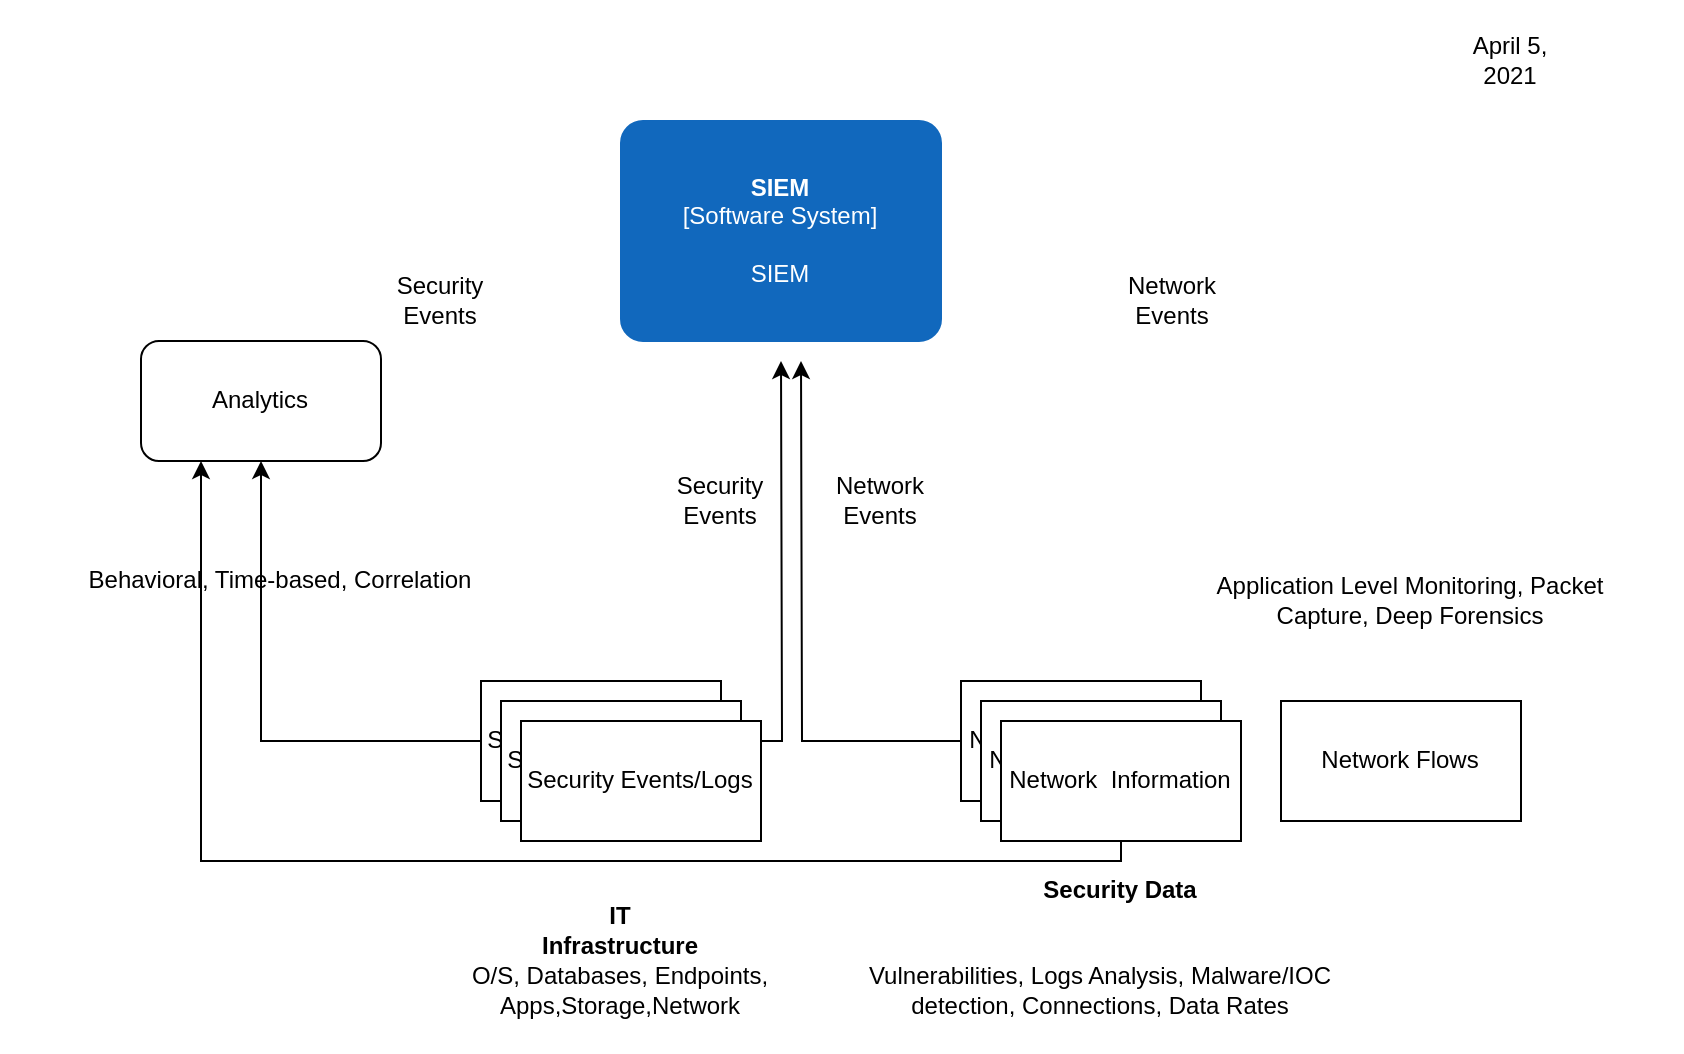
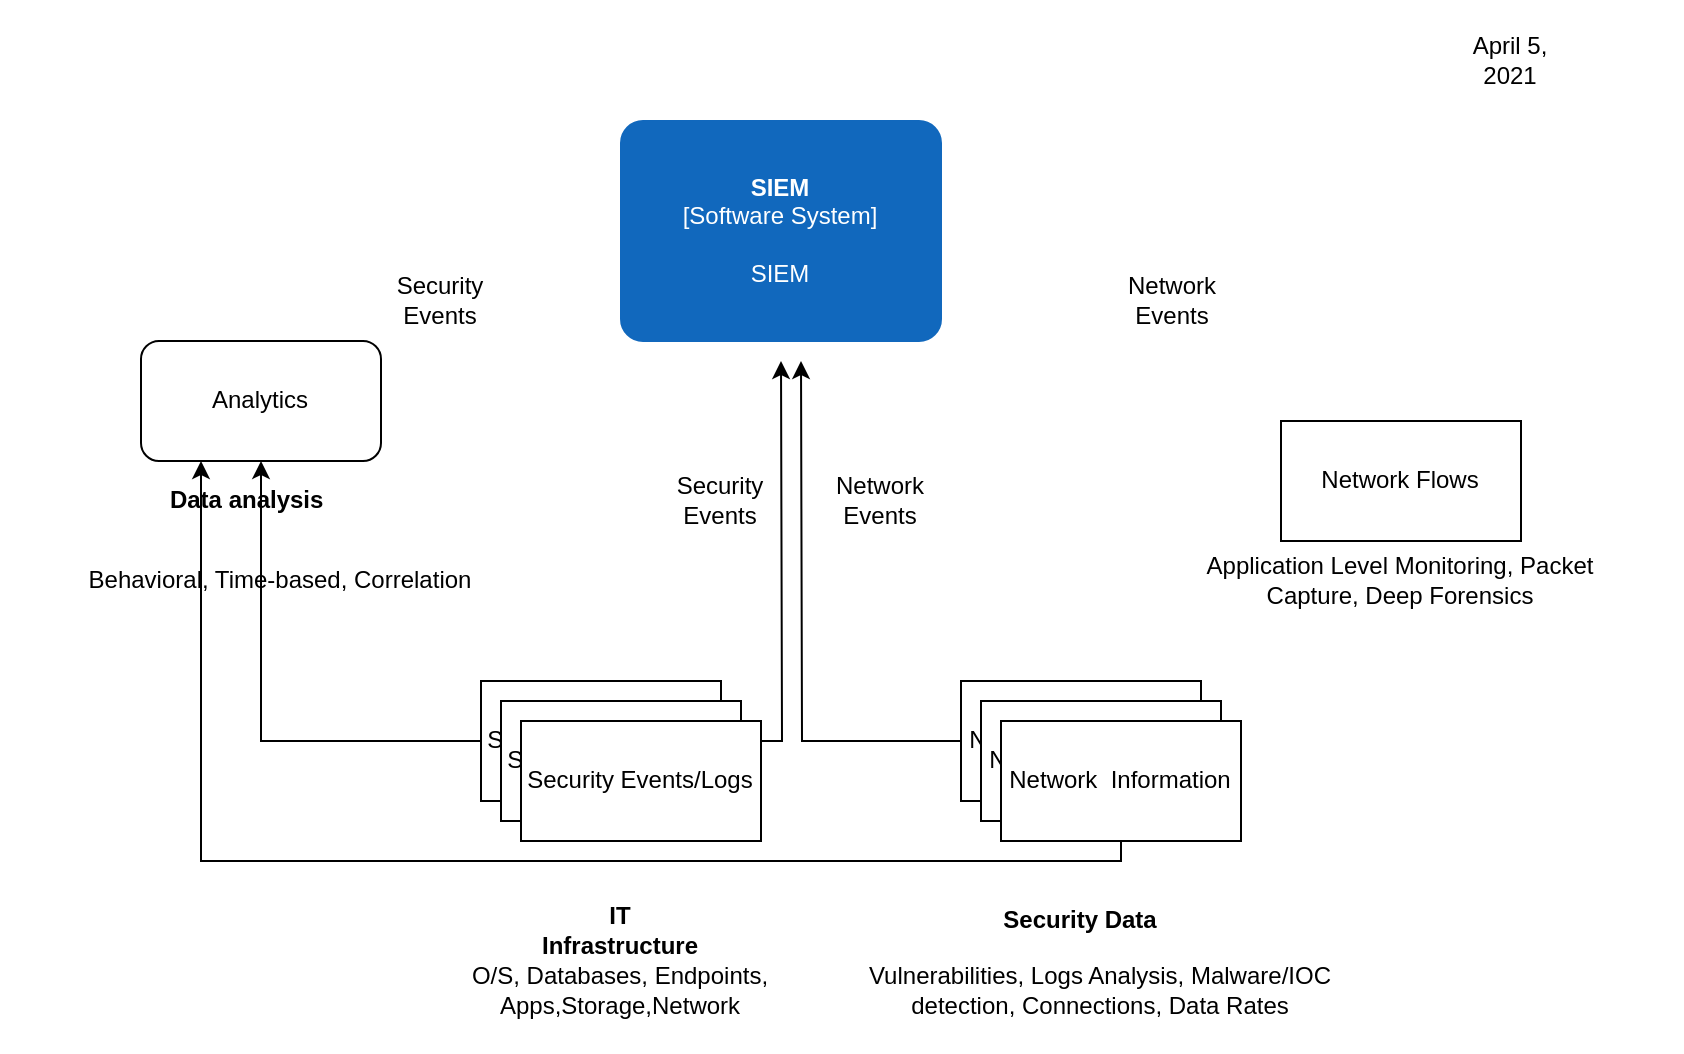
node "Data analysis": added
node "Application Level Monitoring, Packet Capture, Deep Forensics": moved (1411, 601) -> (1401, 581)
node "Network Flows": moved (1401, 761) -> (1401, 481)
node "Security Data": moved (1121, 891) -> (1081, 921)
